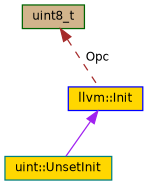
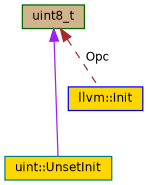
edge "uint::UnsetInit" -> "llvm::Init": now "uint::UnsetInit" -> "uint8_t"
